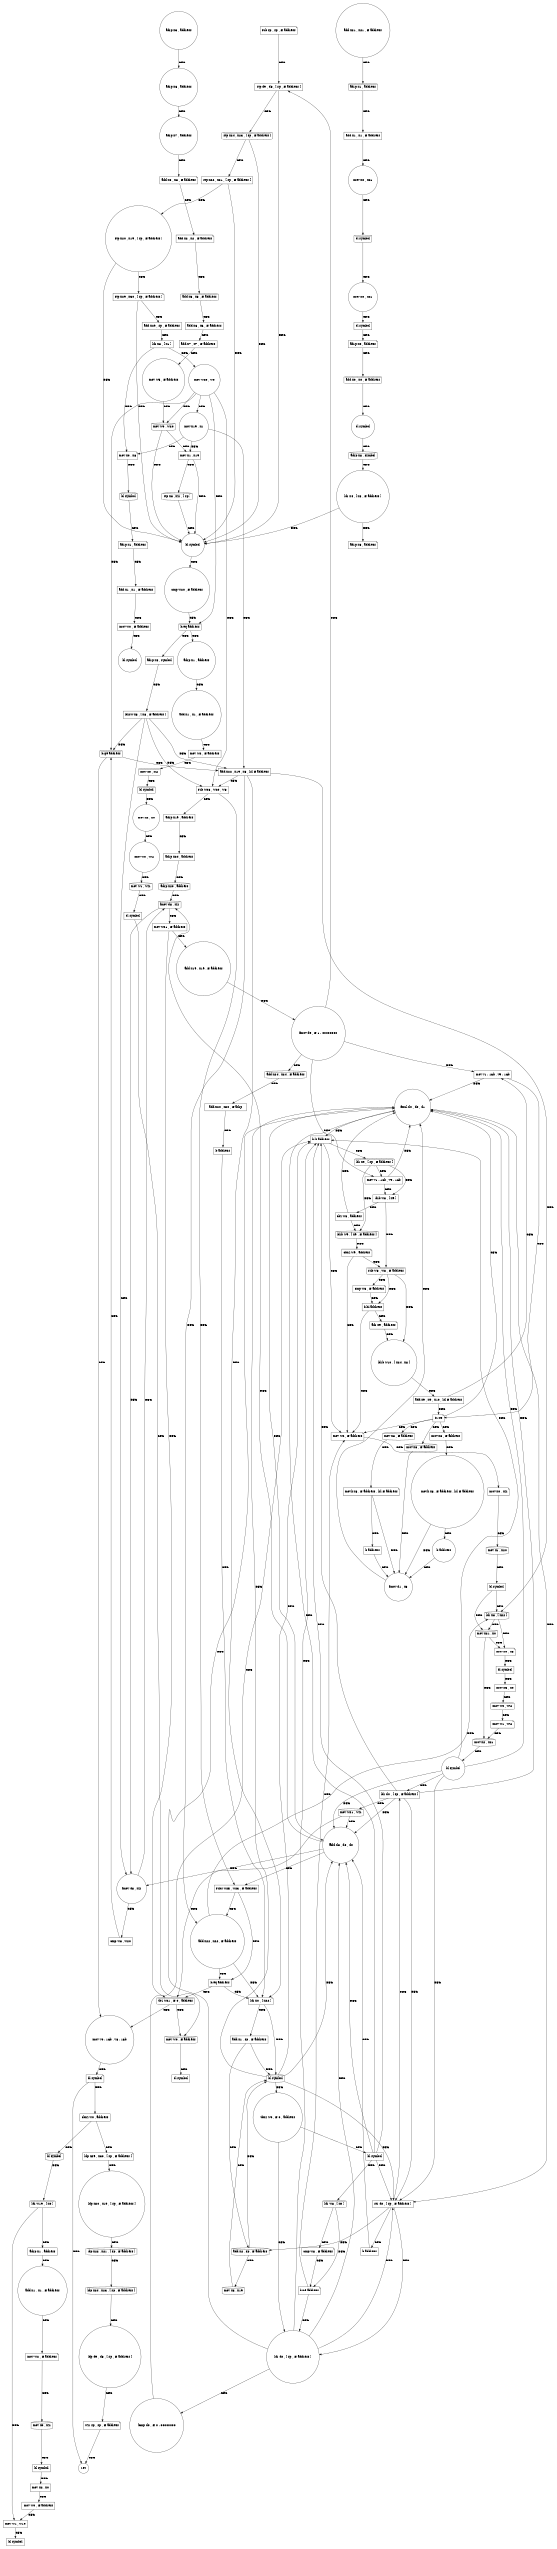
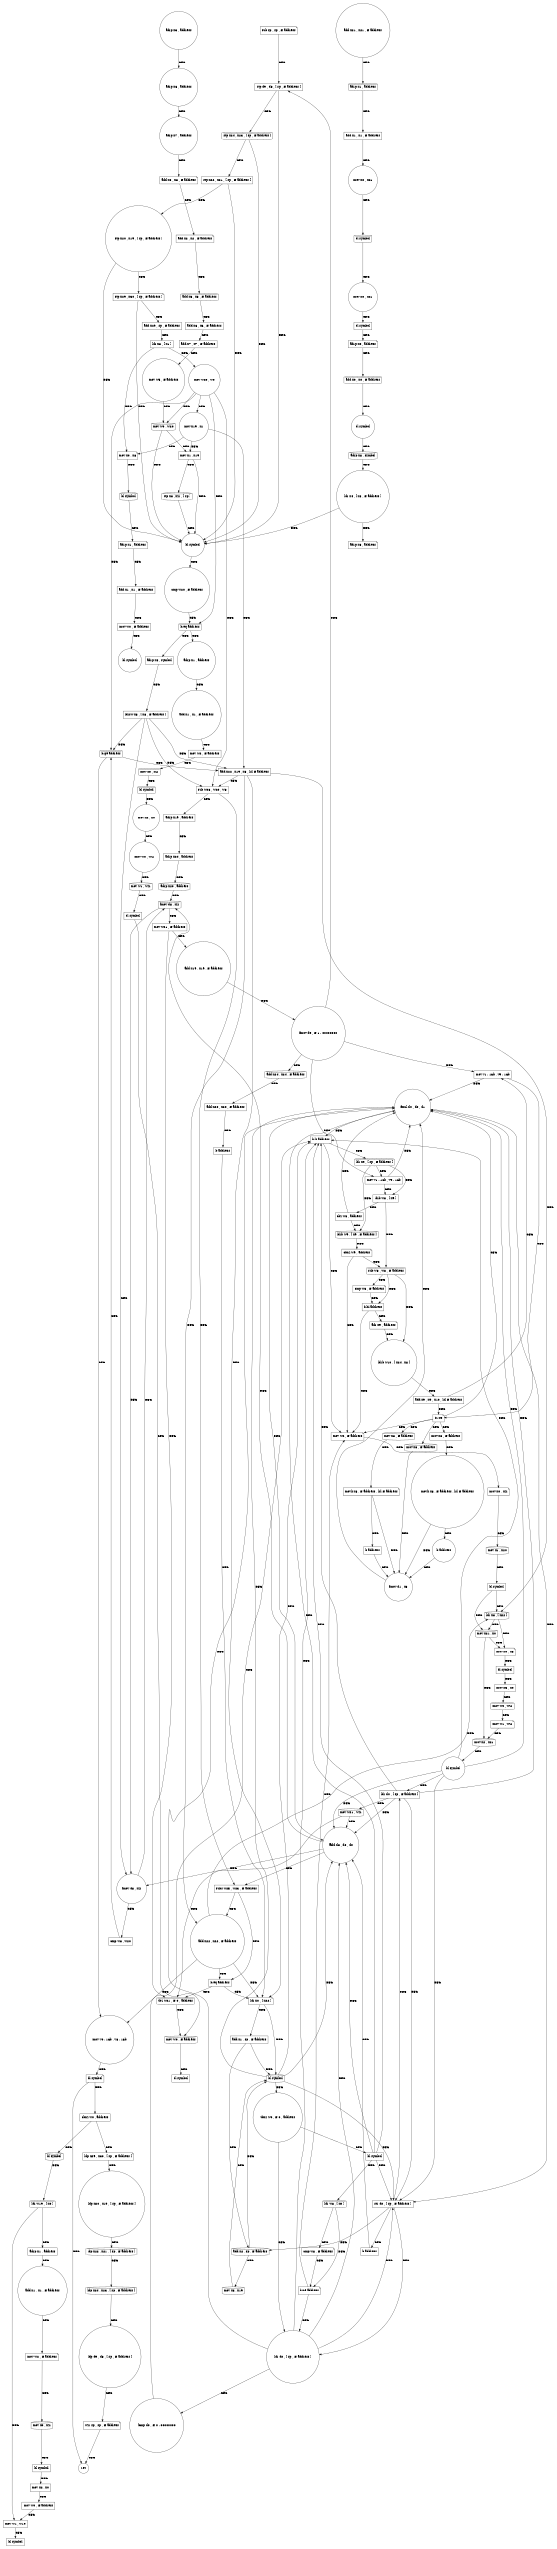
node "add x20 , x20 , # adrp": label "add x20 , x20 , # adrp" -> "add x20 , x20 , # address"
edge "tbz w21 , # 0 , address" -> "mov v0 . 16b , v8 . 16b": now "add x22 , x22 , # address" -> "mov v0 . 16b , v8 . 16b"
